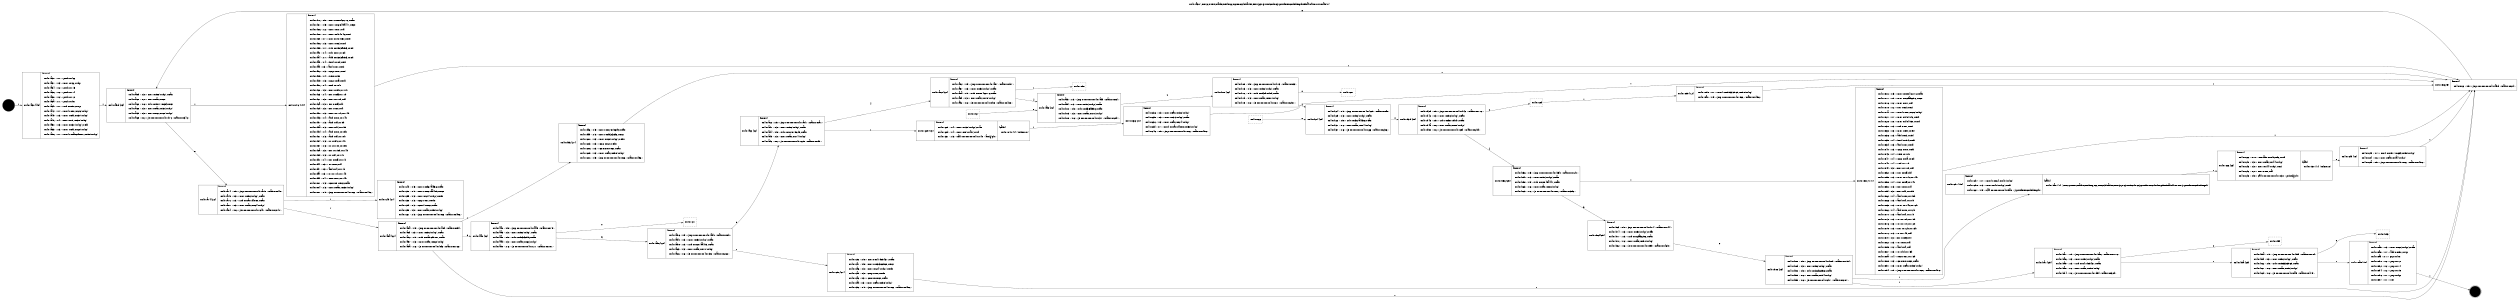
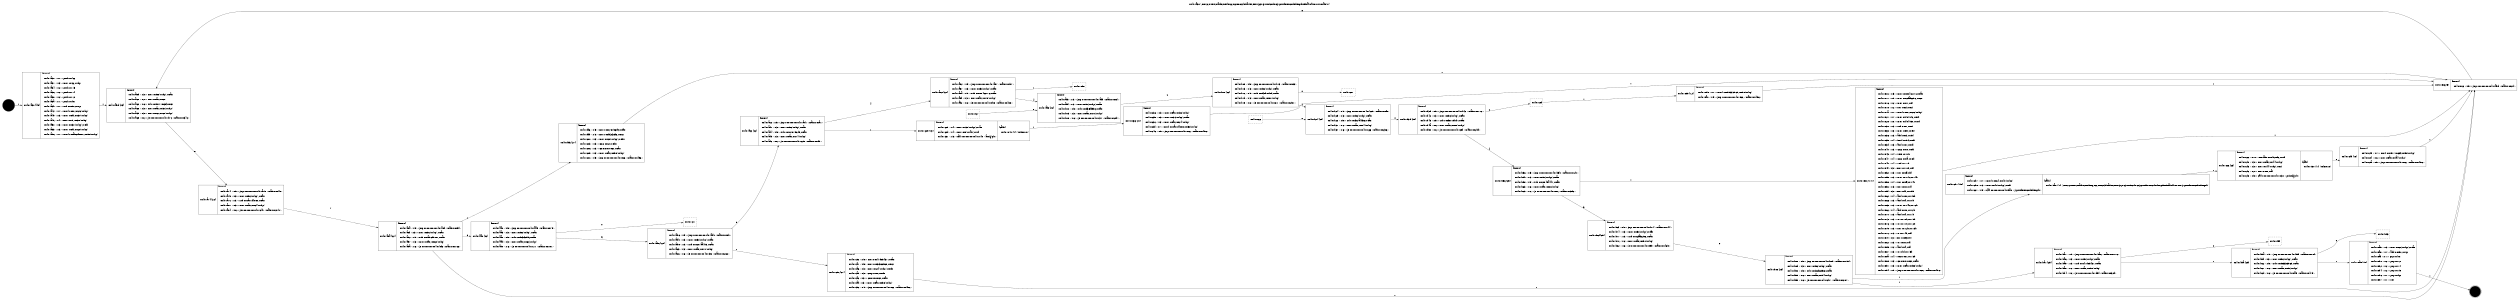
node "0x401d7c [144]": removed
node "0x401c4b [27]": removed
